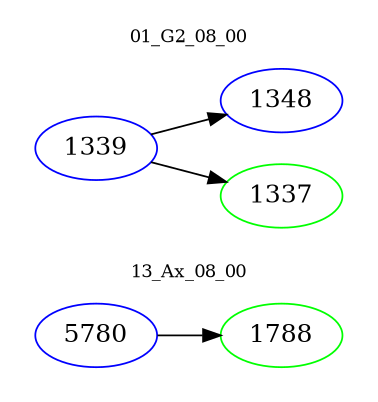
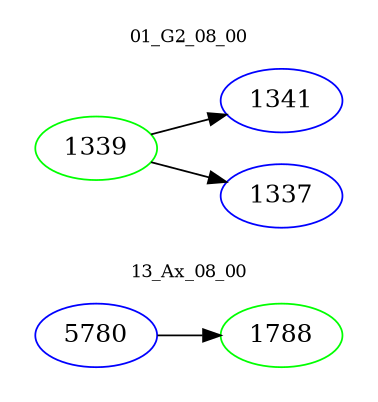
node "1348": label "1348" -> "1341"
node "1339": color blue -> green
node "1337": color green -> blue
